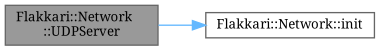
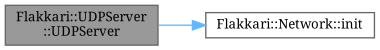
node "Flakkari::Network ::UDPServer": label "Flakkari::Network ::UDPServer" -> "Flakkari::UDPServer ::UDPServer"
